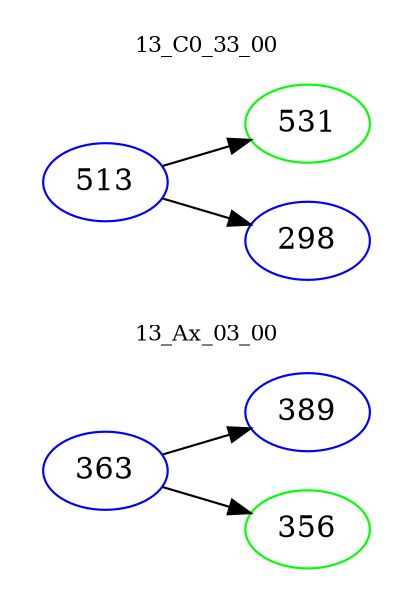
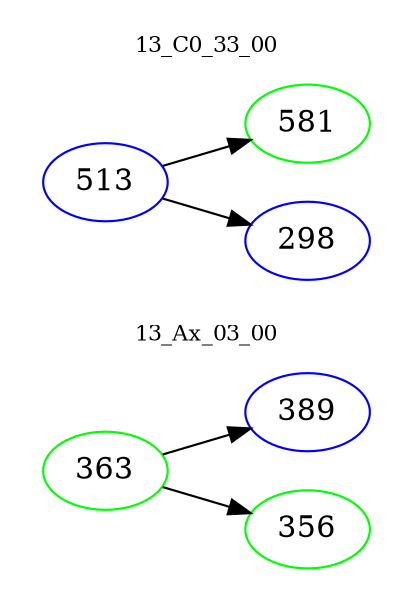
node "531": label "531" -> "581"
node "363": color blue -> green
